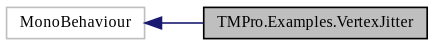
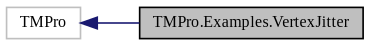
node "MonoBehaviour": label "MonoBehaviour" -> "TMPro"
